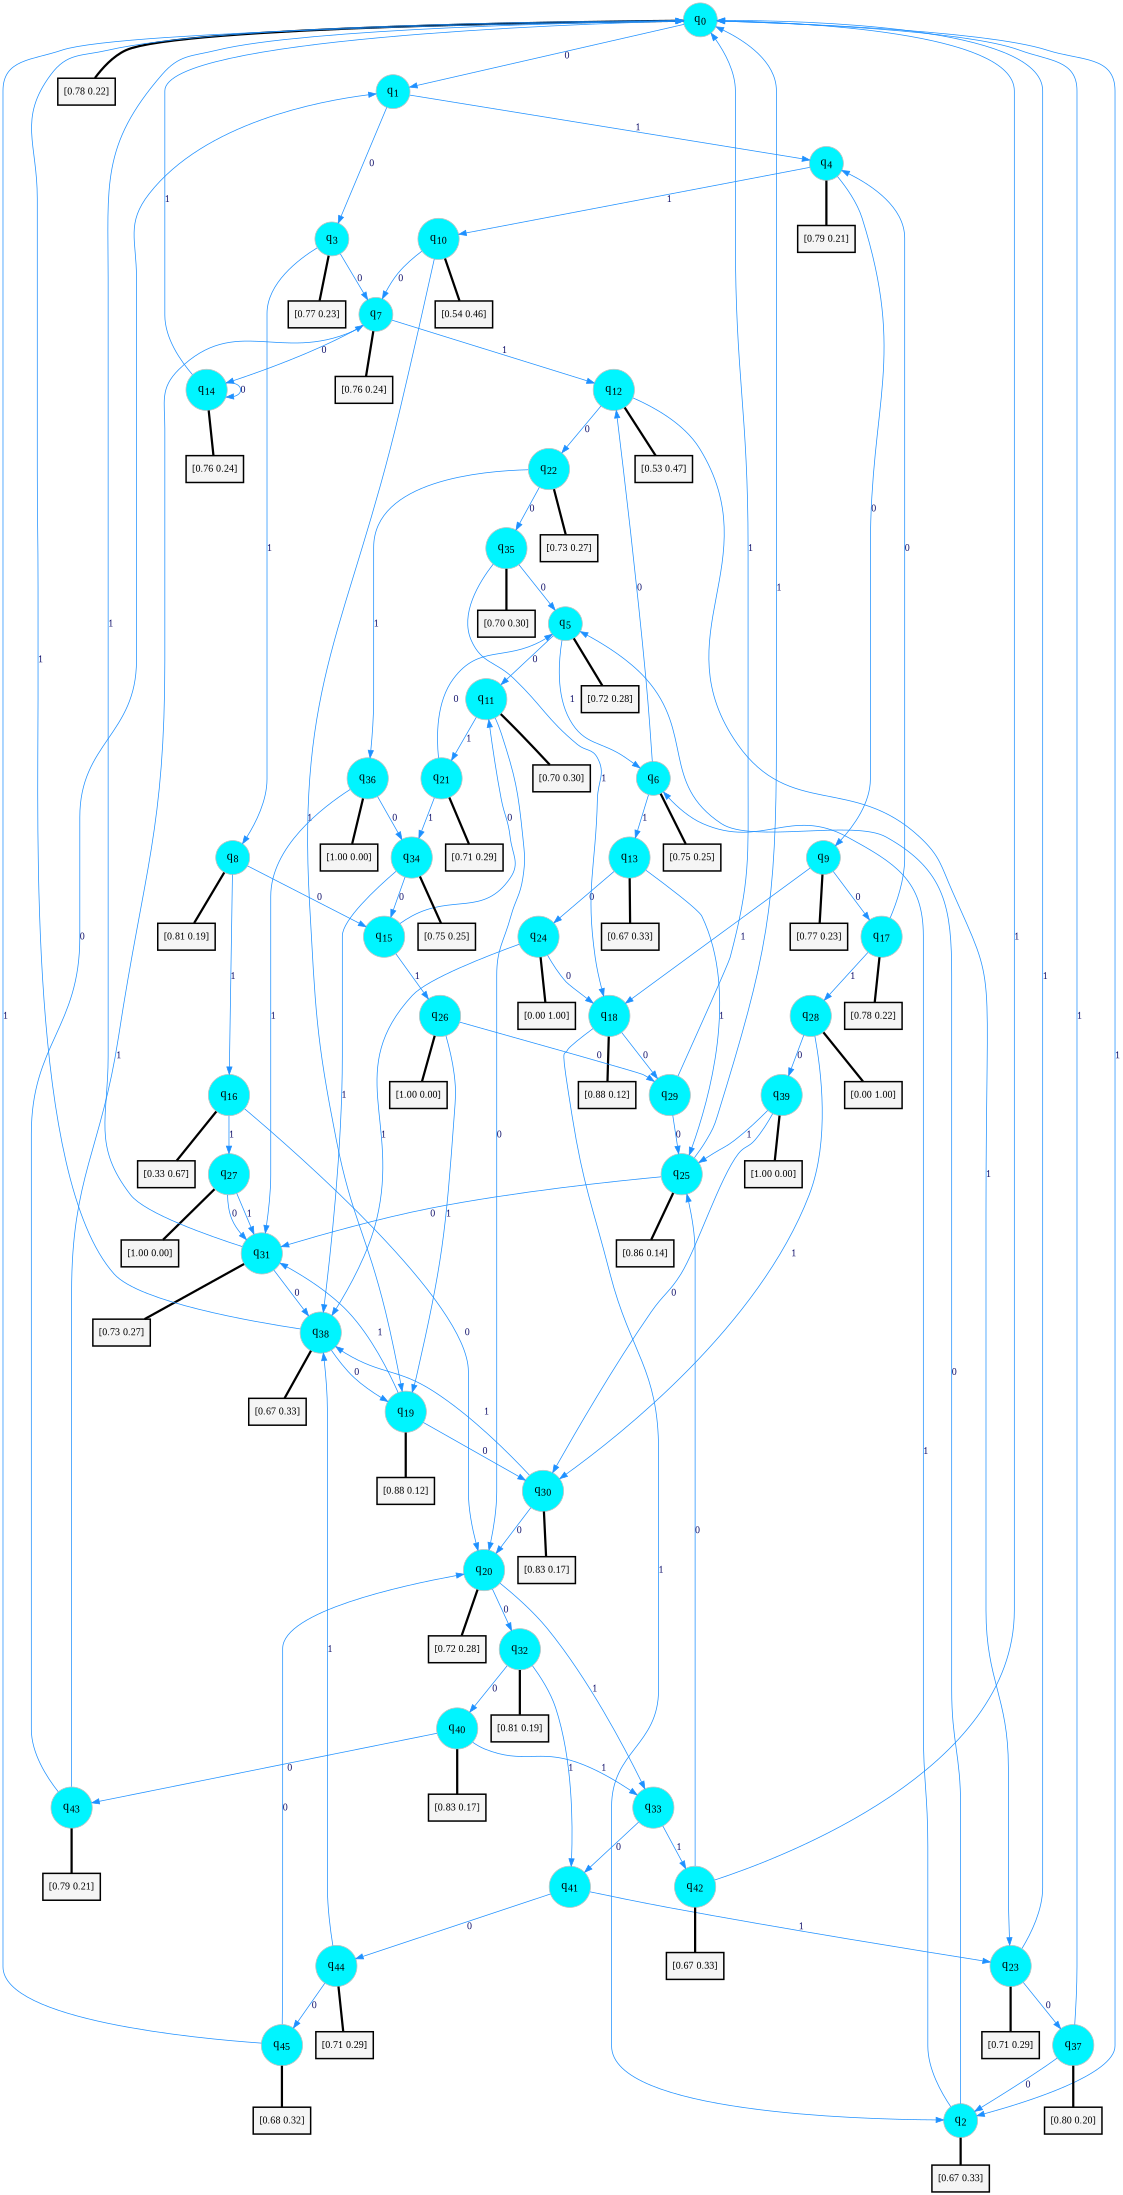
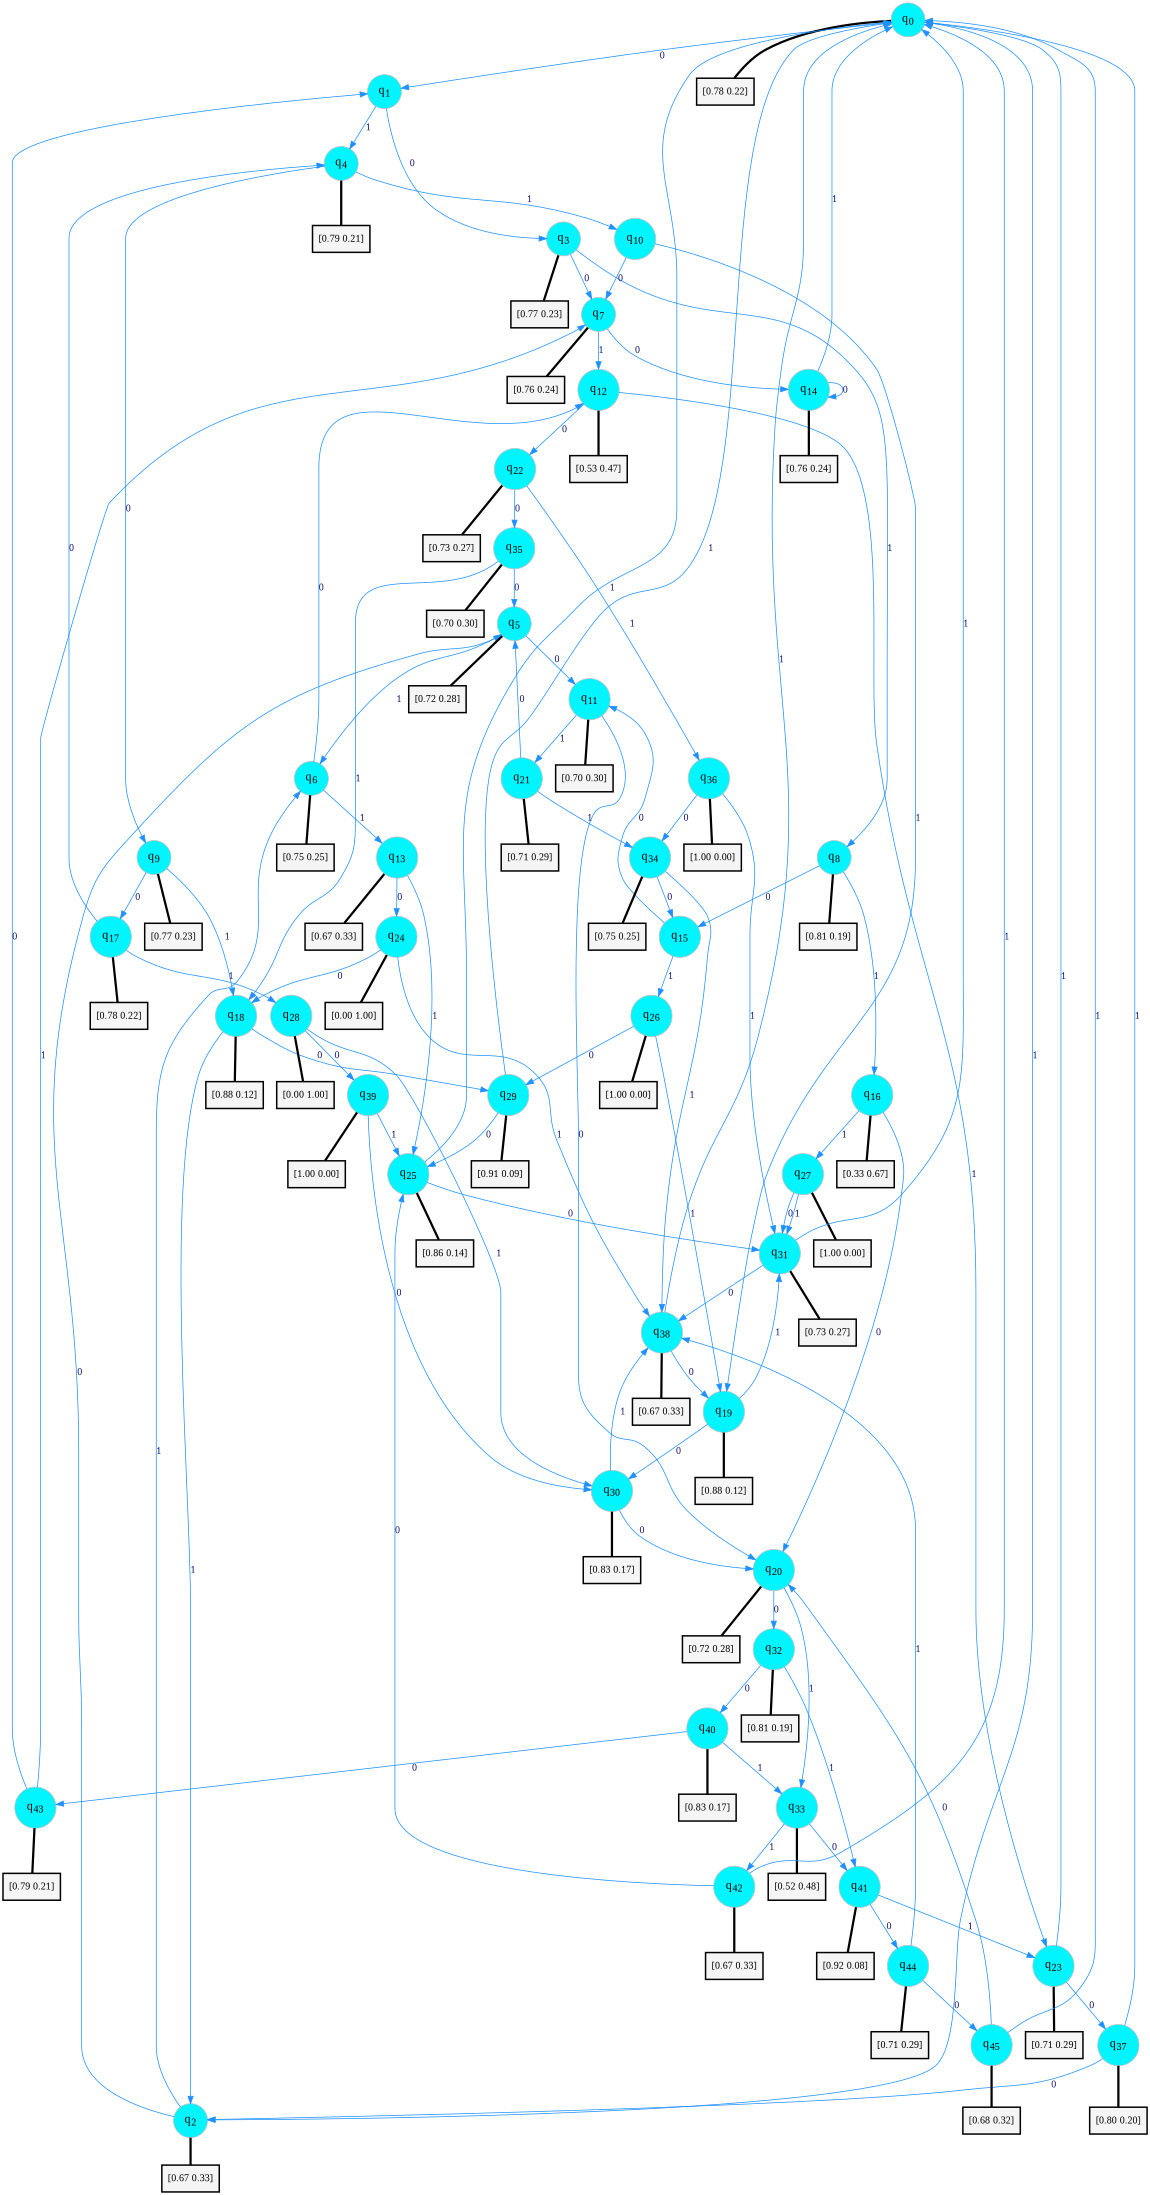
node "[0.54 0.46]": removed
node "[0.91 0.09]": added
node "[0.52 0.48]": added
node "[0.92 0.08]": added
